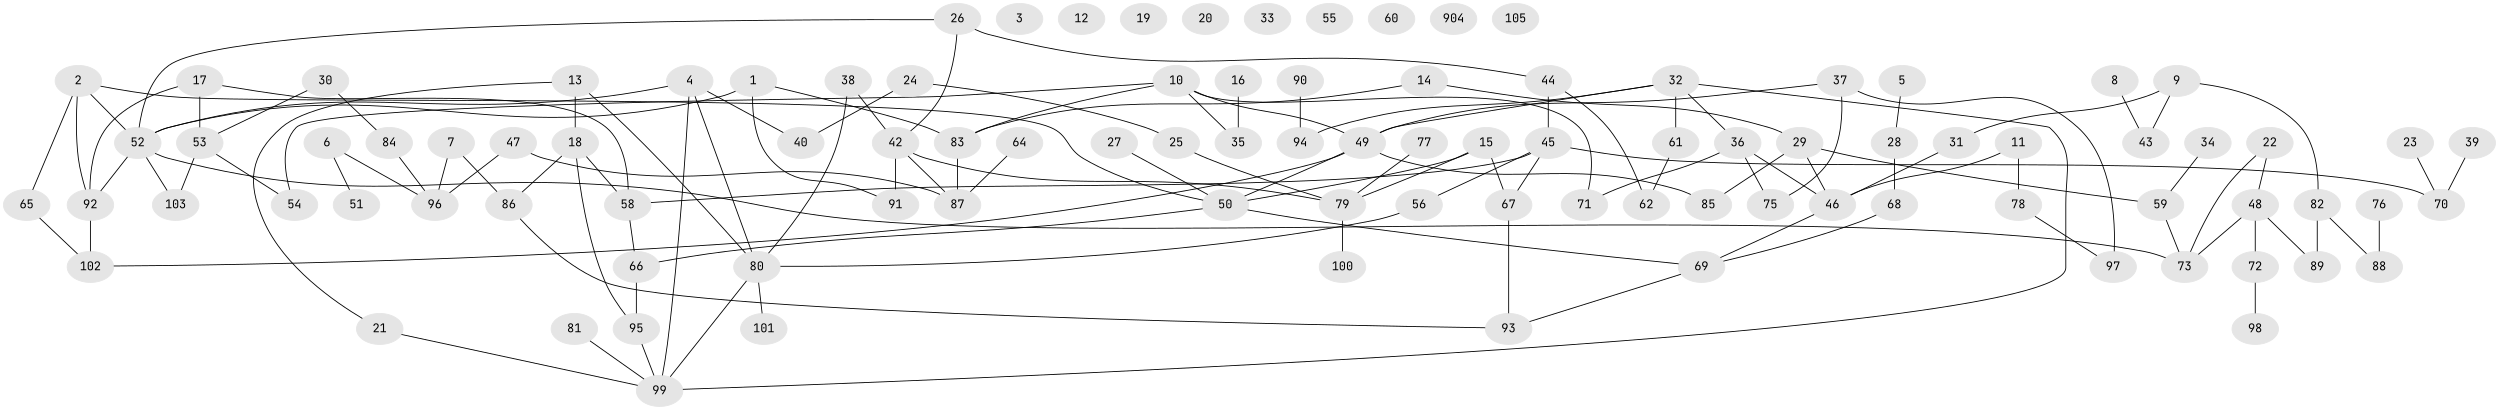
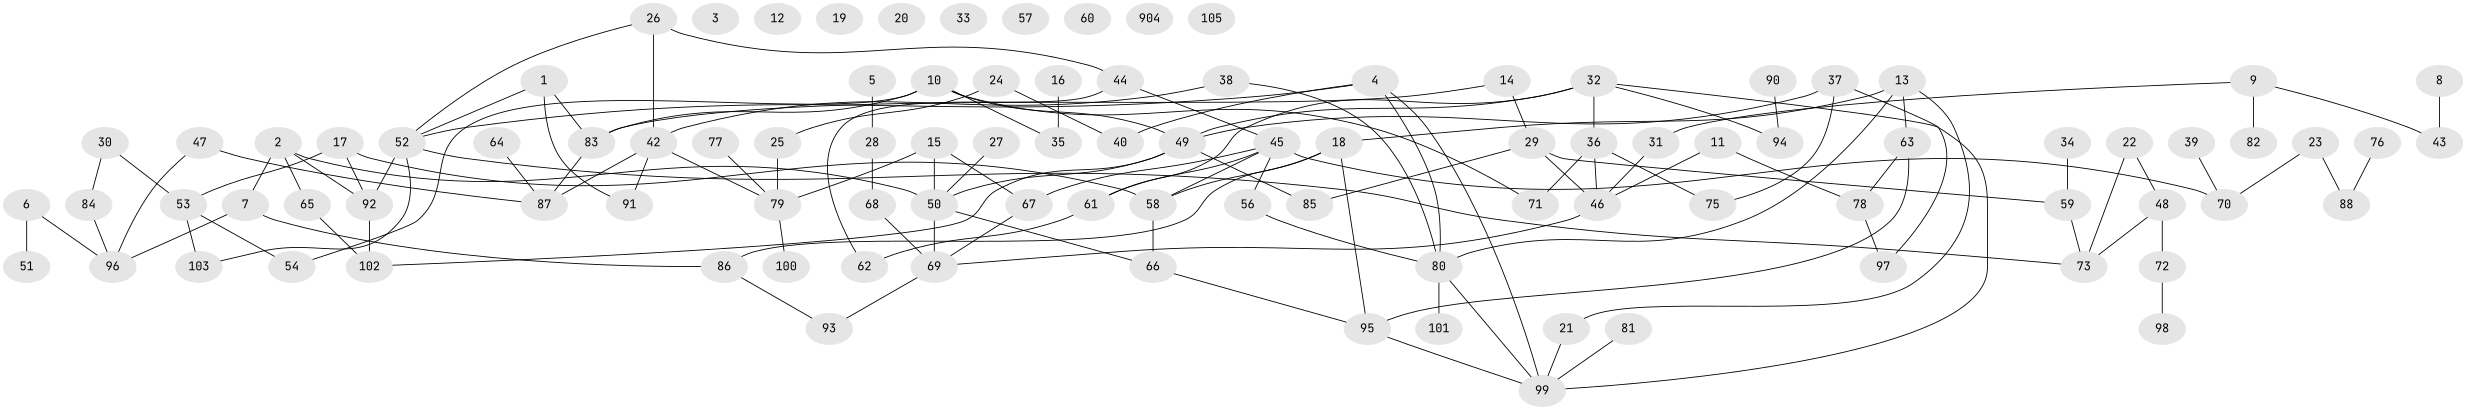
node "55": label "55" -> "57"
edge "2" -- "52": now "2" -- "7"
node "63": added
edge "45" -- "61": added
edge "82" -- "88": now "23" -- "88"
edge "67" -- "93": now "67" -- "69"
node "89": removed
